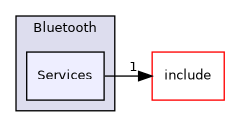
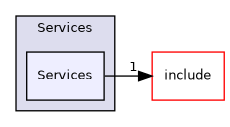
cluster "Bluetooth": label "Bluetooth" -> "Services"
